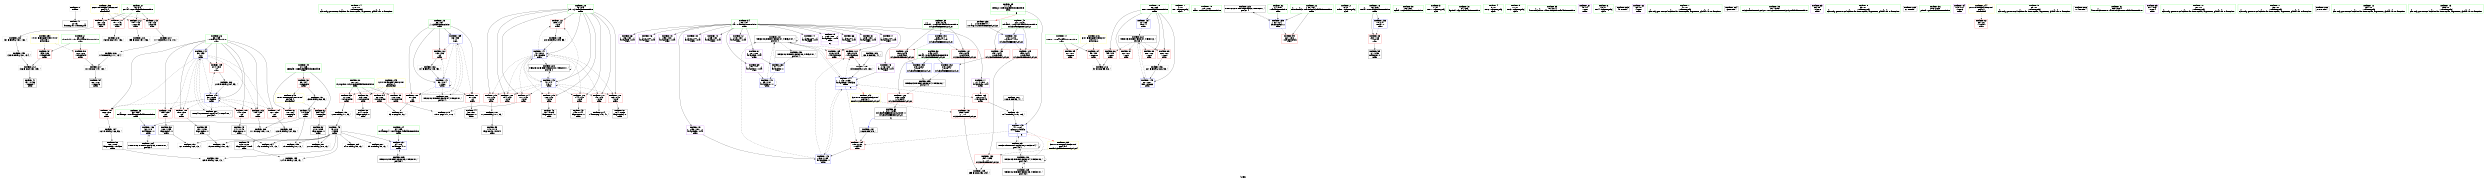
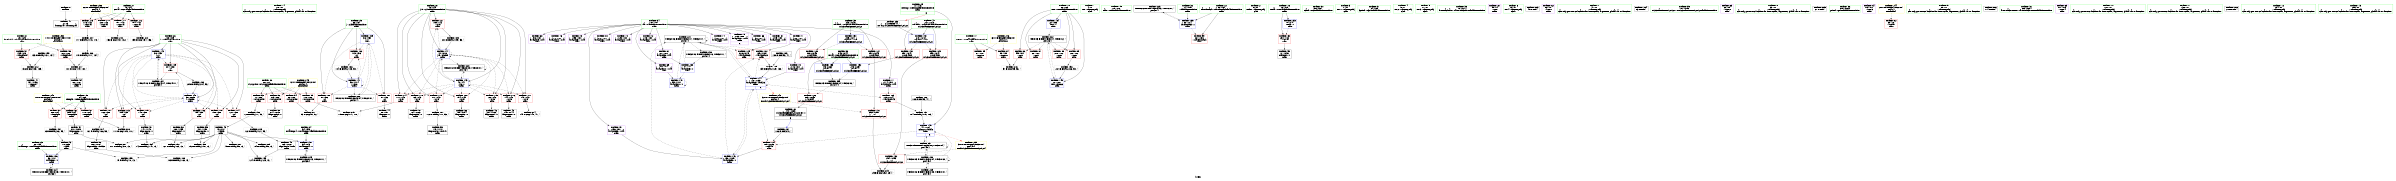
node "NodeID: 200": removed
edge "NodeID: 90" -> "NodeID: 248": reversed
edge "NodeID: 148" -> "NodeID: 227": now "NodeID: 109" -> "NodeID: 227"
node "NodeID: 56": added
